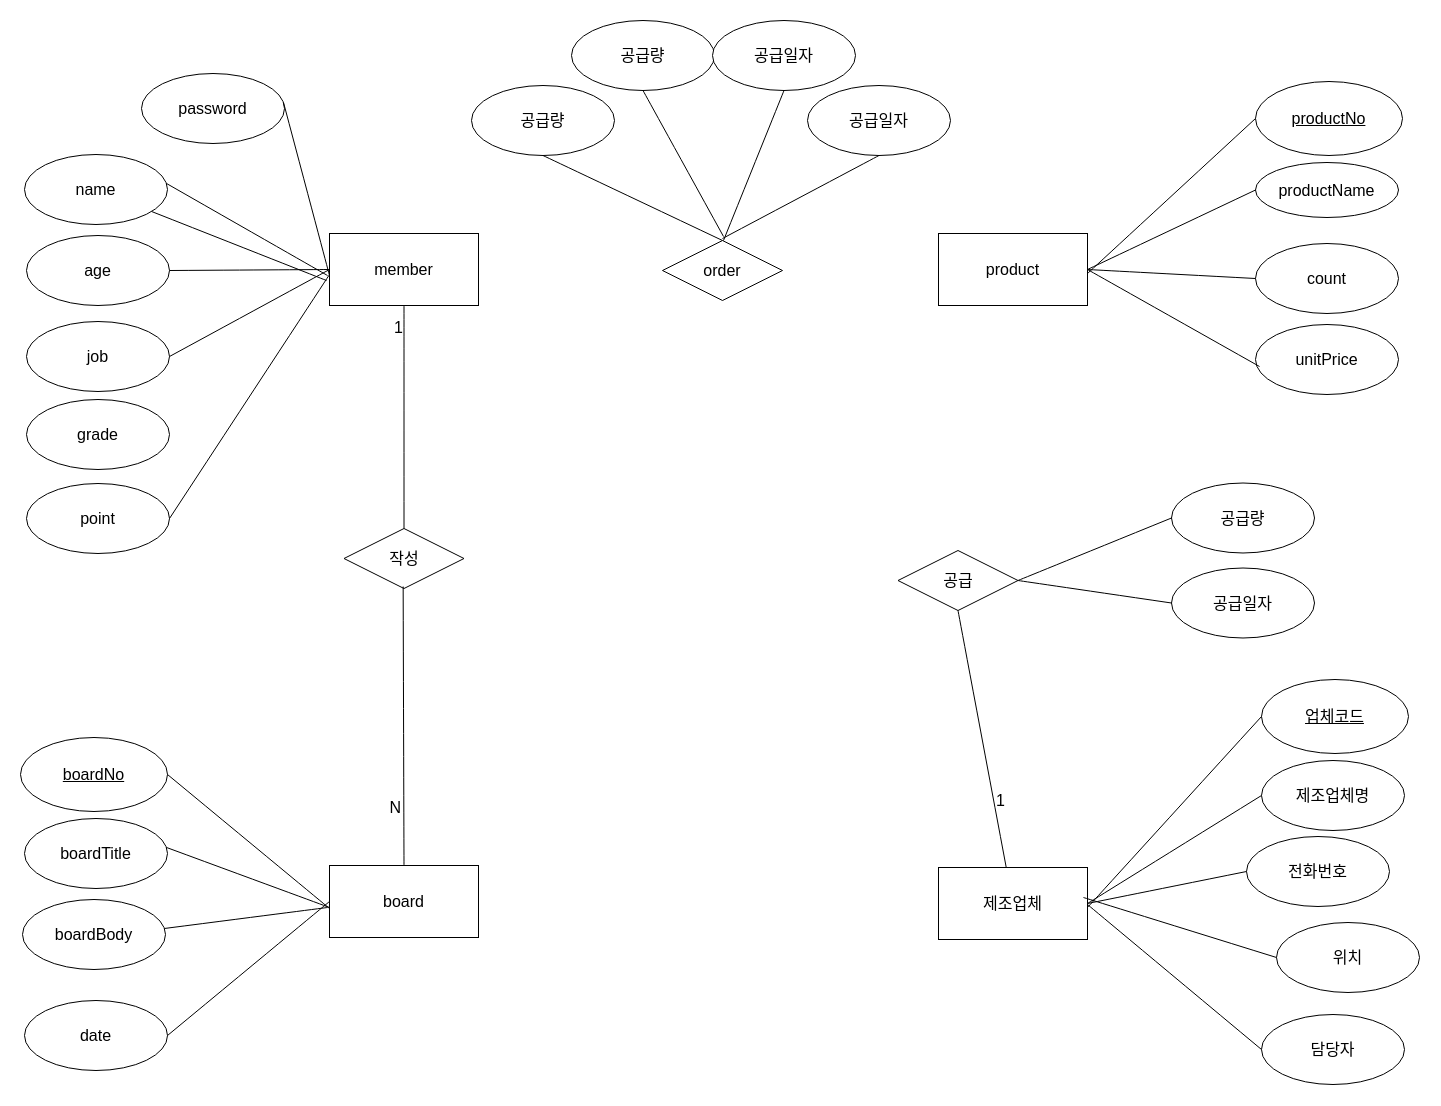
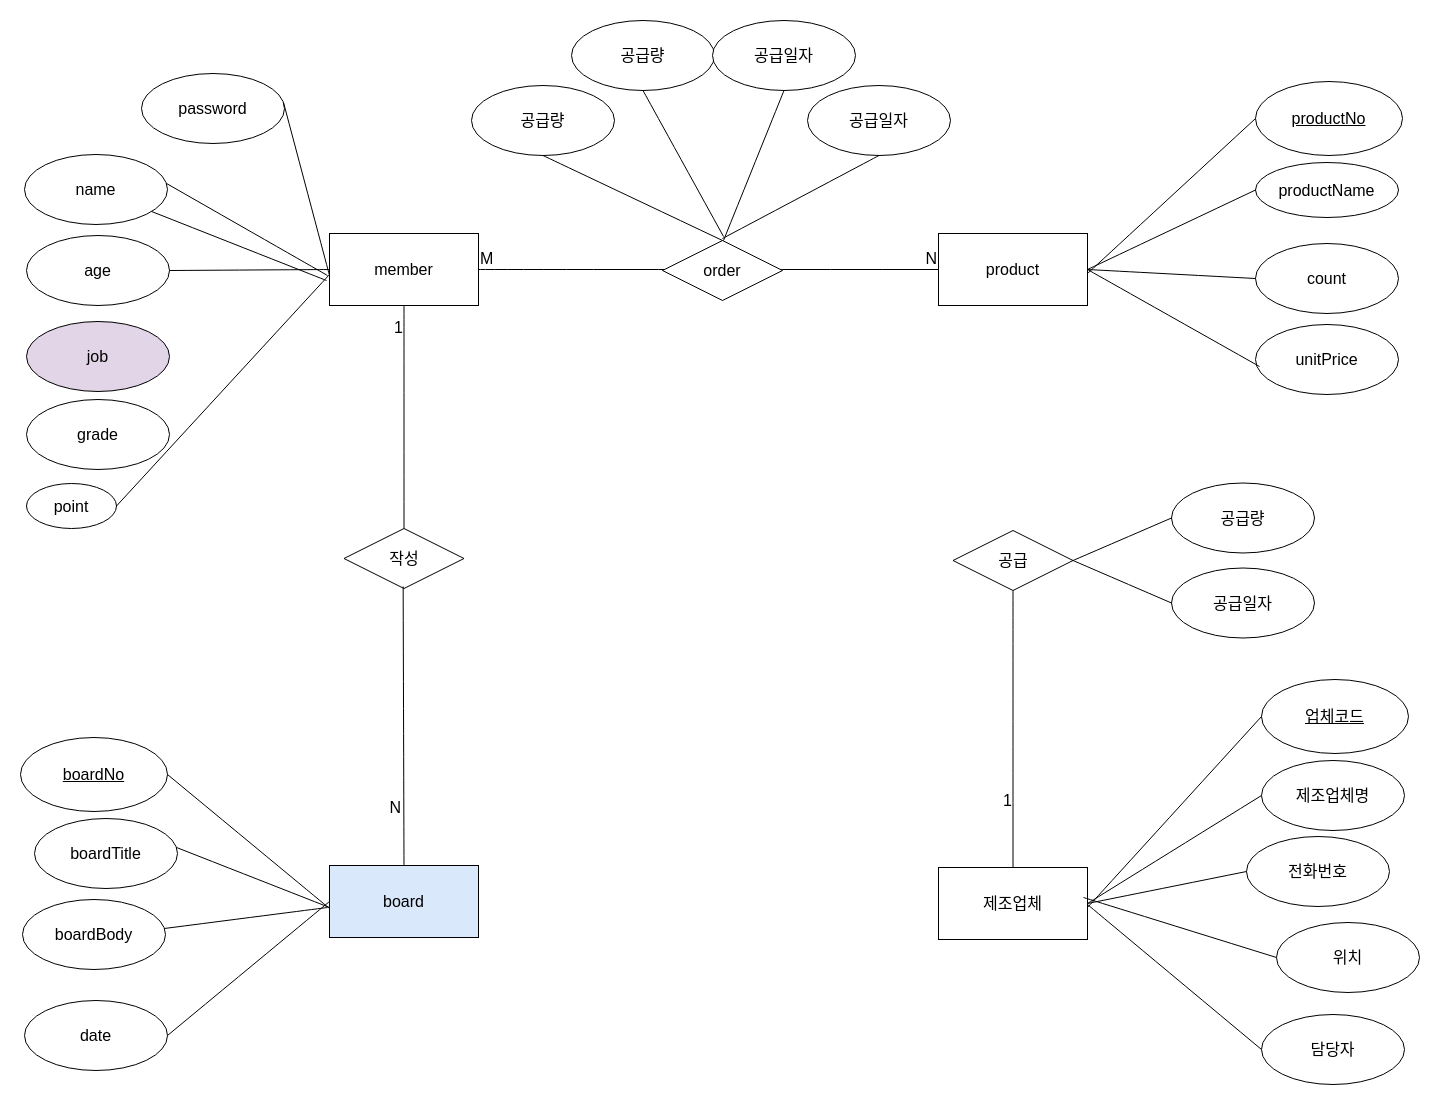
edge "member" -- "product": added, labels "M", "N"
edge "member" -- "job": removed
node "job": fillcolor #ffffff -> #e1d5e7
node "point": size 143x70 -> 90x45
node "공급": moved (958, 581) -> (1013, 561)
node "boardTitle": moved (96, 854) -> (106, 854)
node "board": fillcolor #ffffff -> #dae8fc
